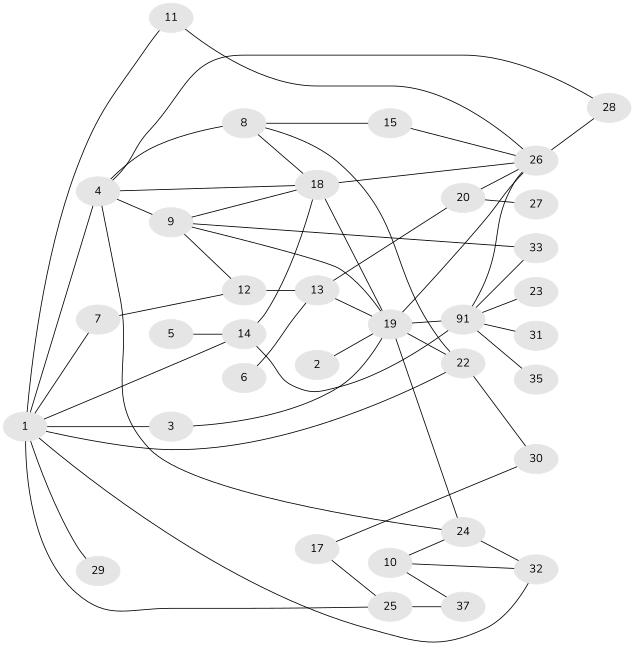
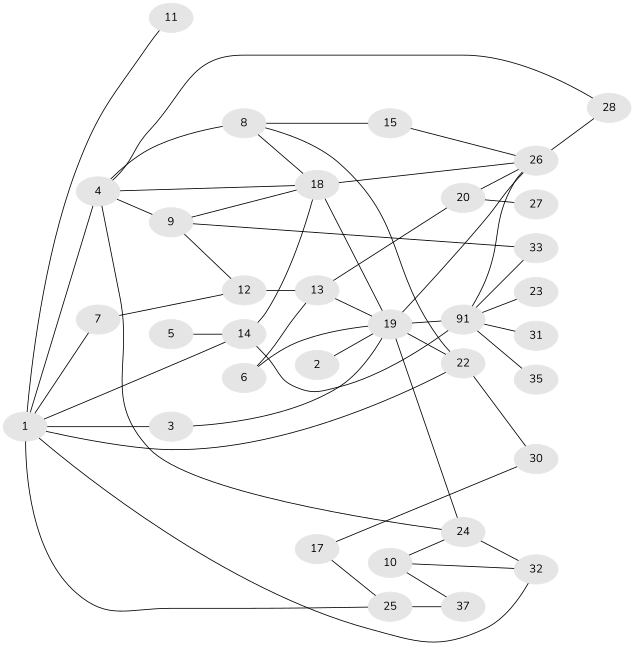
edge "11" -- "26": removed
edge "9" -- "19": now "6" -- "19"
node "29": removed
